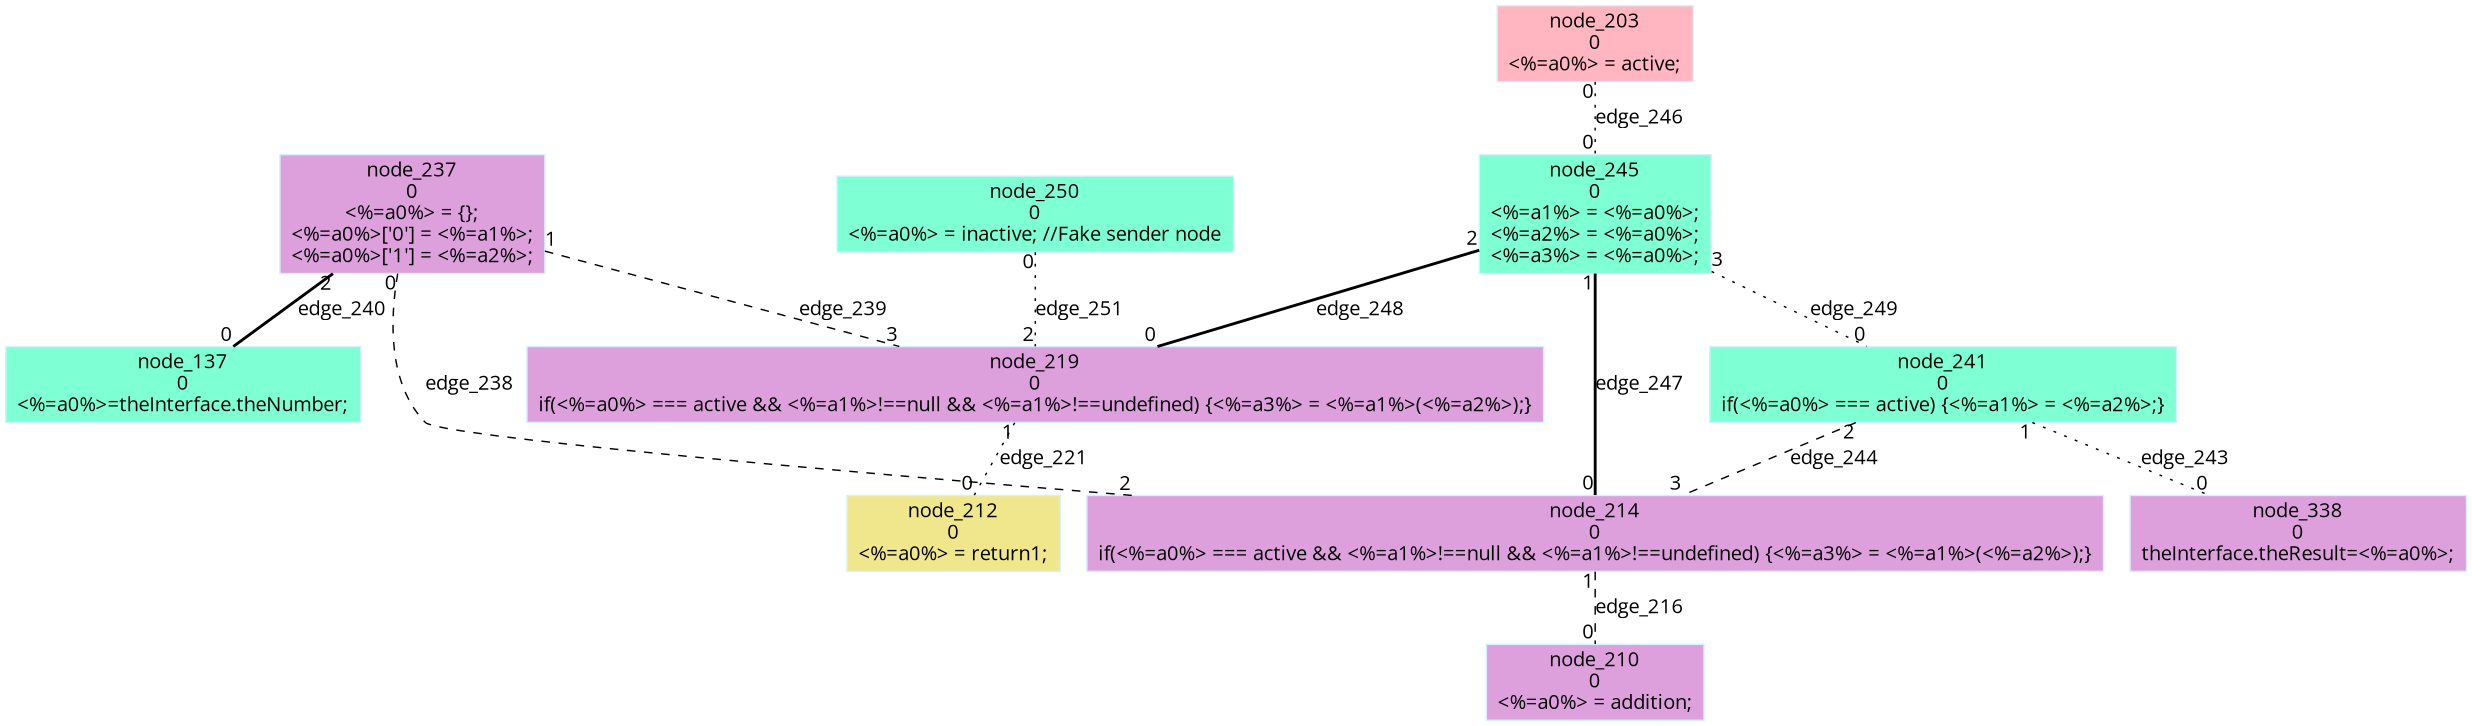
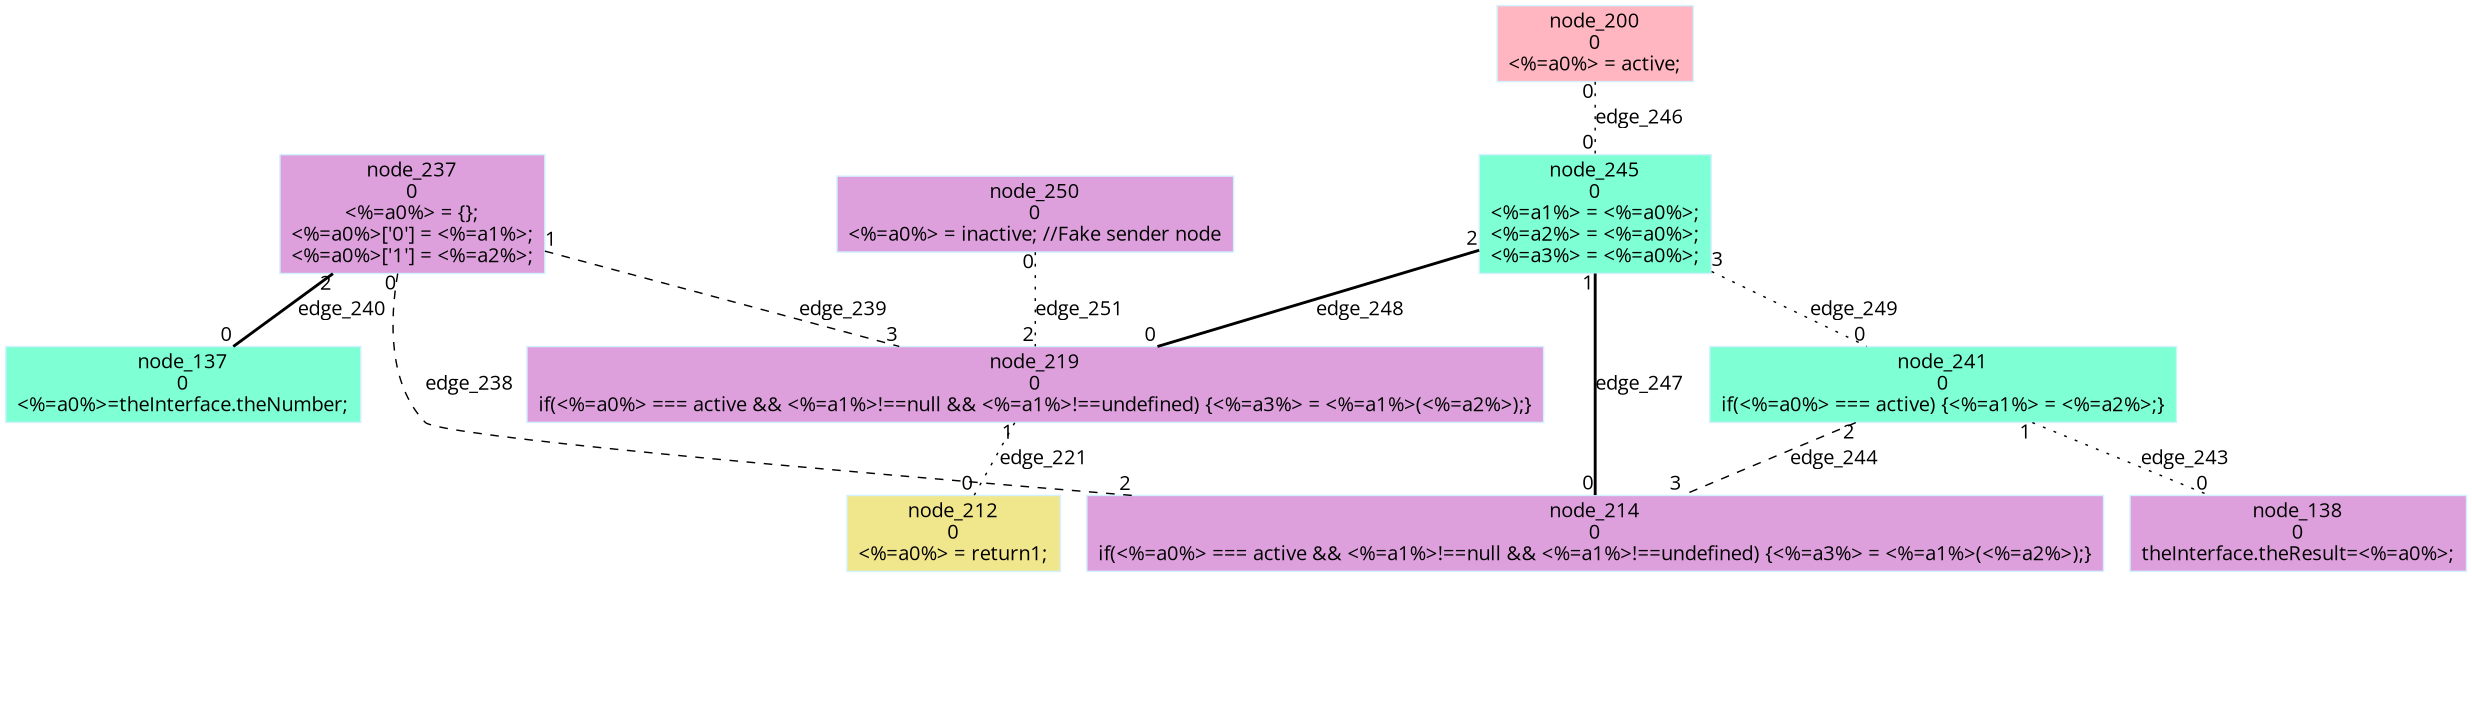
node "node_203 0 <%=a0%> = active;": label "node_203 0 <%=a0%> = active;" -> "node_200 0 <%=a0%> = active;"
node "node_250 0 <%=a0%> = inactive; //Fake sender node": fillcolor aquamarine -> plum
node "node_338 0 theInterface.theResult=<%=a0%>;": label "node_338 0 theInterface.theResult=<%=a0%>;" -> "node_138 0 theInterface.theResult=<%=a0%>;"
node "node_210 0 <%=a0%> = addition;": removed
